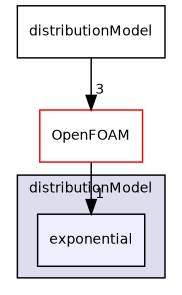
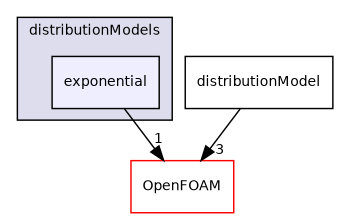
edge "OpenFOAM" -> "exponential": reversed
cluster "distributionModel": label "distributionModel" -> "distributionModels"
